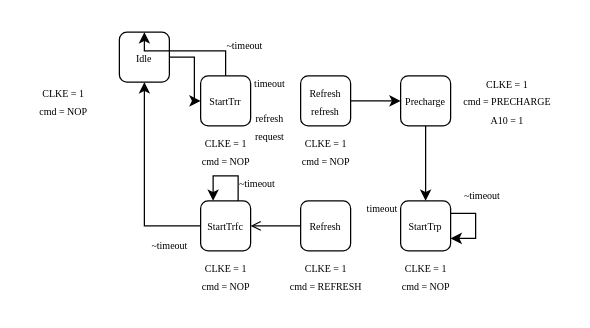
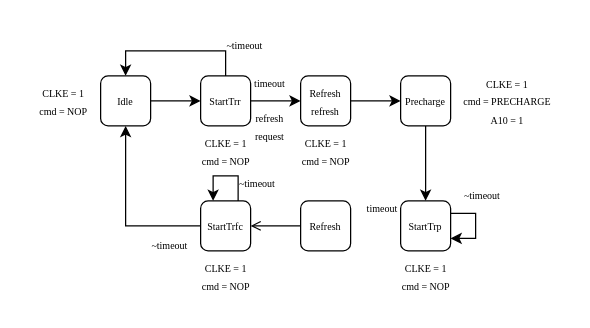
node "Idle": moved (144, 57) -> (126, 101)
edge "StartTrr" -> "Refresh refresh": added
node "CLKE = 1 cmd = REFRESH": removed
